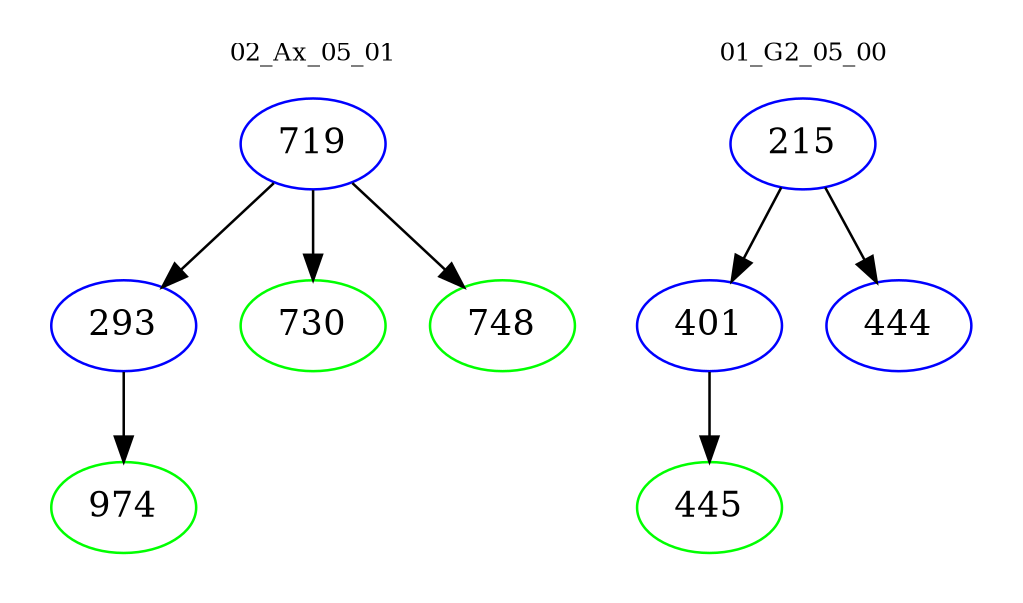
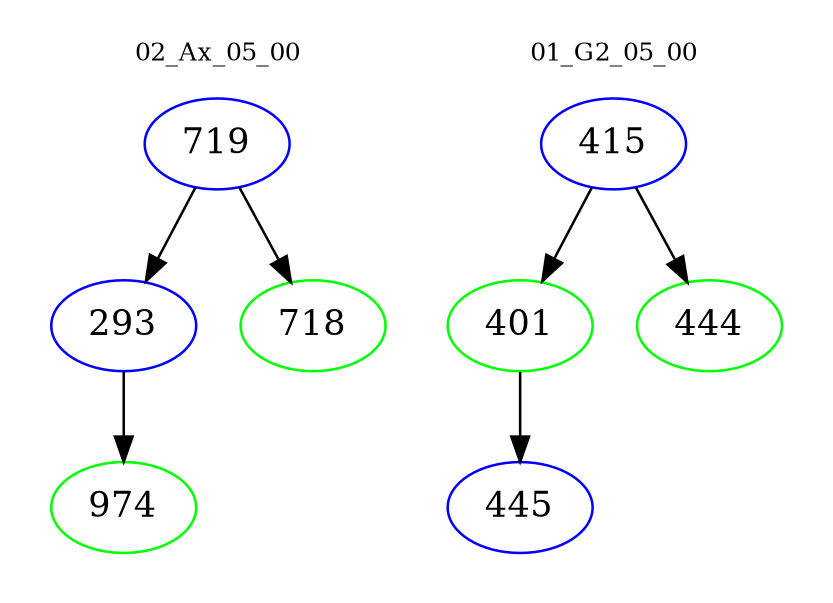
cluster "02_Ax_05_01": label "02_Ax_05_01" -> "02_Ax_05_00"
node "215": label "215" -> "415"
node "730": removed
node "748": label "748" -> "718"
node "401": color blue -> green
node "444": color blue -> green
node "445": color green -> blue
